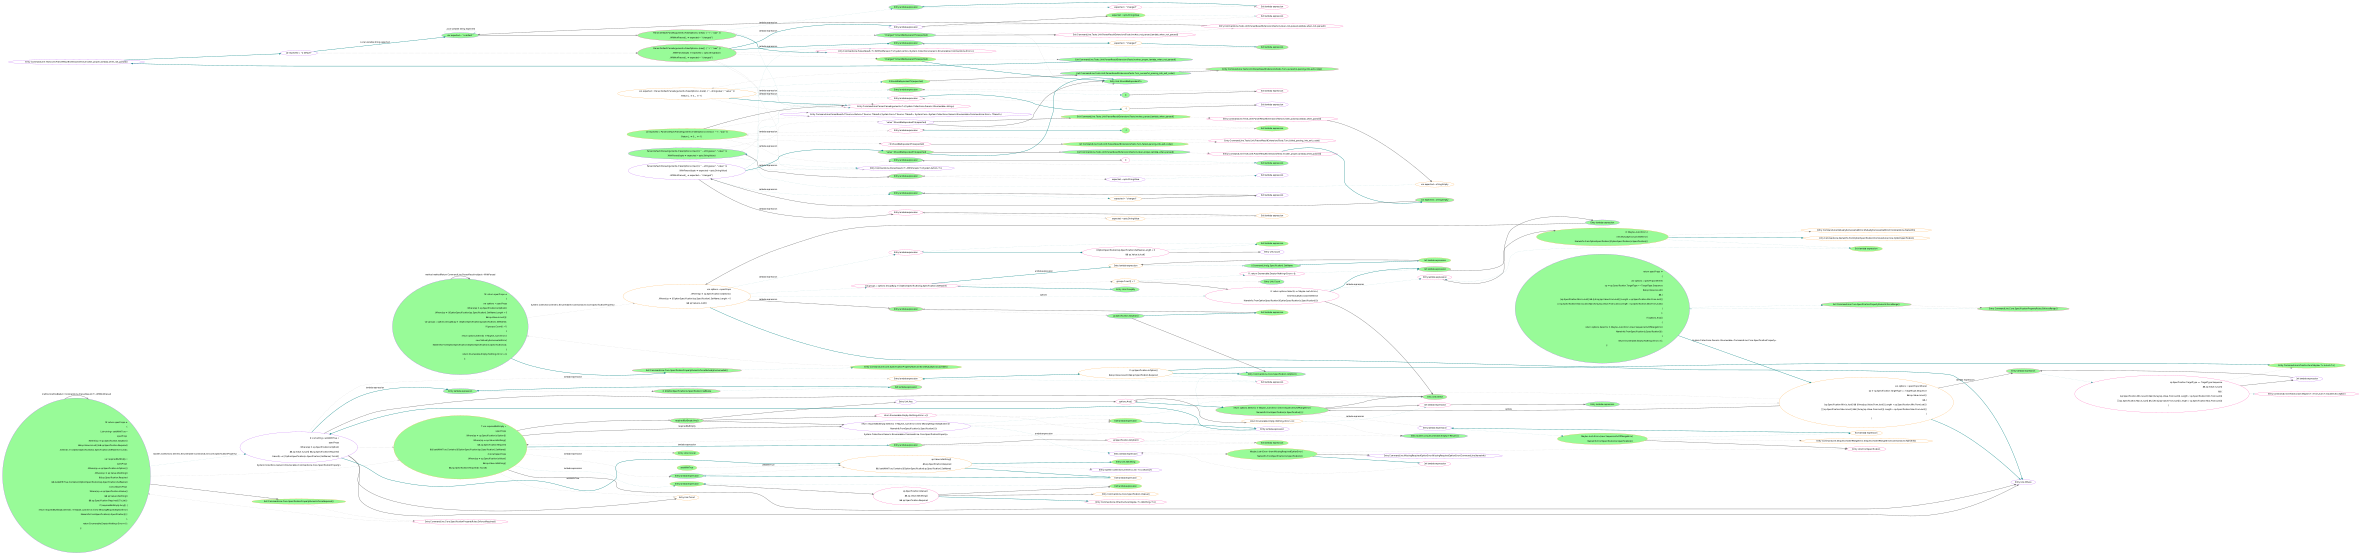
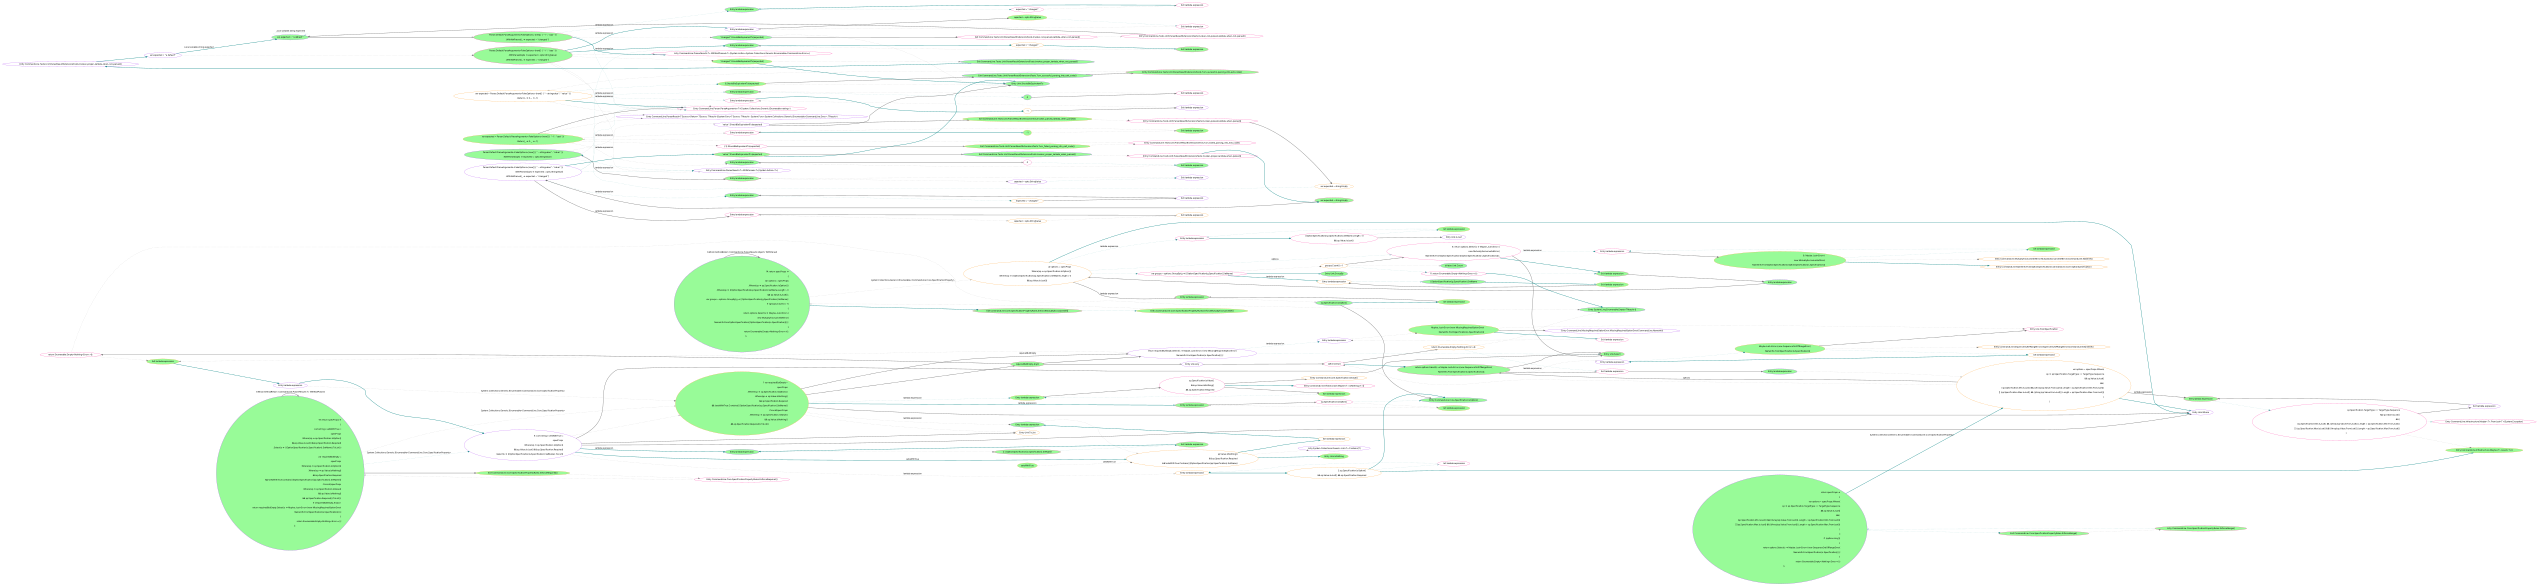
node "((CommandLine)g.Specification).SetName": label "((CommandLine)g.Specification).SetName" -> "((OptionSpecification)g.Specification).SetName"
node "Entry Unk.Count": label "Entry Unk.Count" -> "IsValue Unk.Count"
edge "11: return Enumerable.Empty<Nothing<Error>>();" -> "Entry System.Linq.Enumerable.Empty<TResult>()": added
node "Entry Unk.Concat": removed
